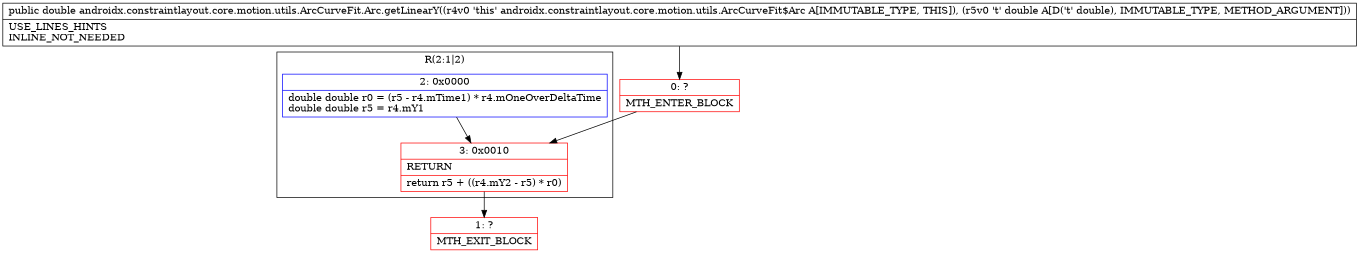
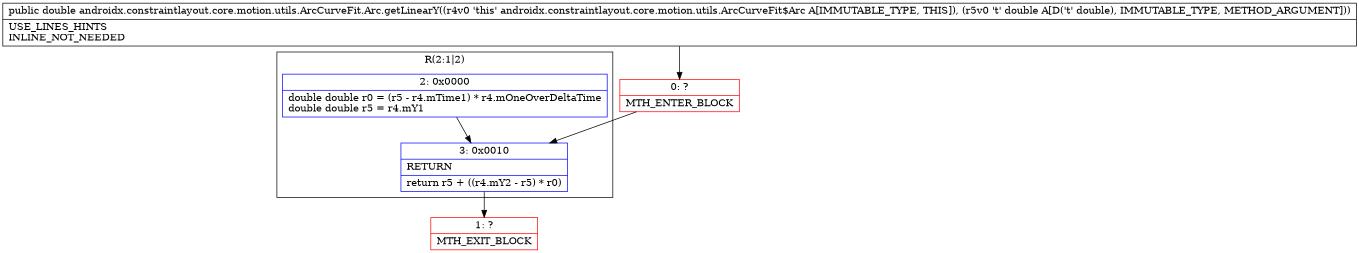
node "3: 0x0010": color red -> blue
